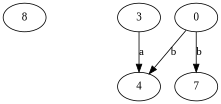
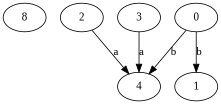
node "2": added
node "7": label "7" -> "1"
